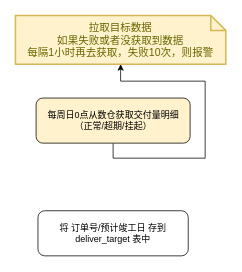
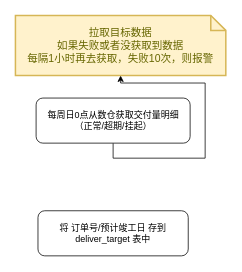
node "拉取目标数据 如果失败或者没获取到数据 每隔1小时再去获取，失败10次，则报警": size 210x49 -> 210x60
node "每周日0点从数仓获取交付量明细 （正常/超期/挂起）": fillcolor #fff2cc -> #ffffff
